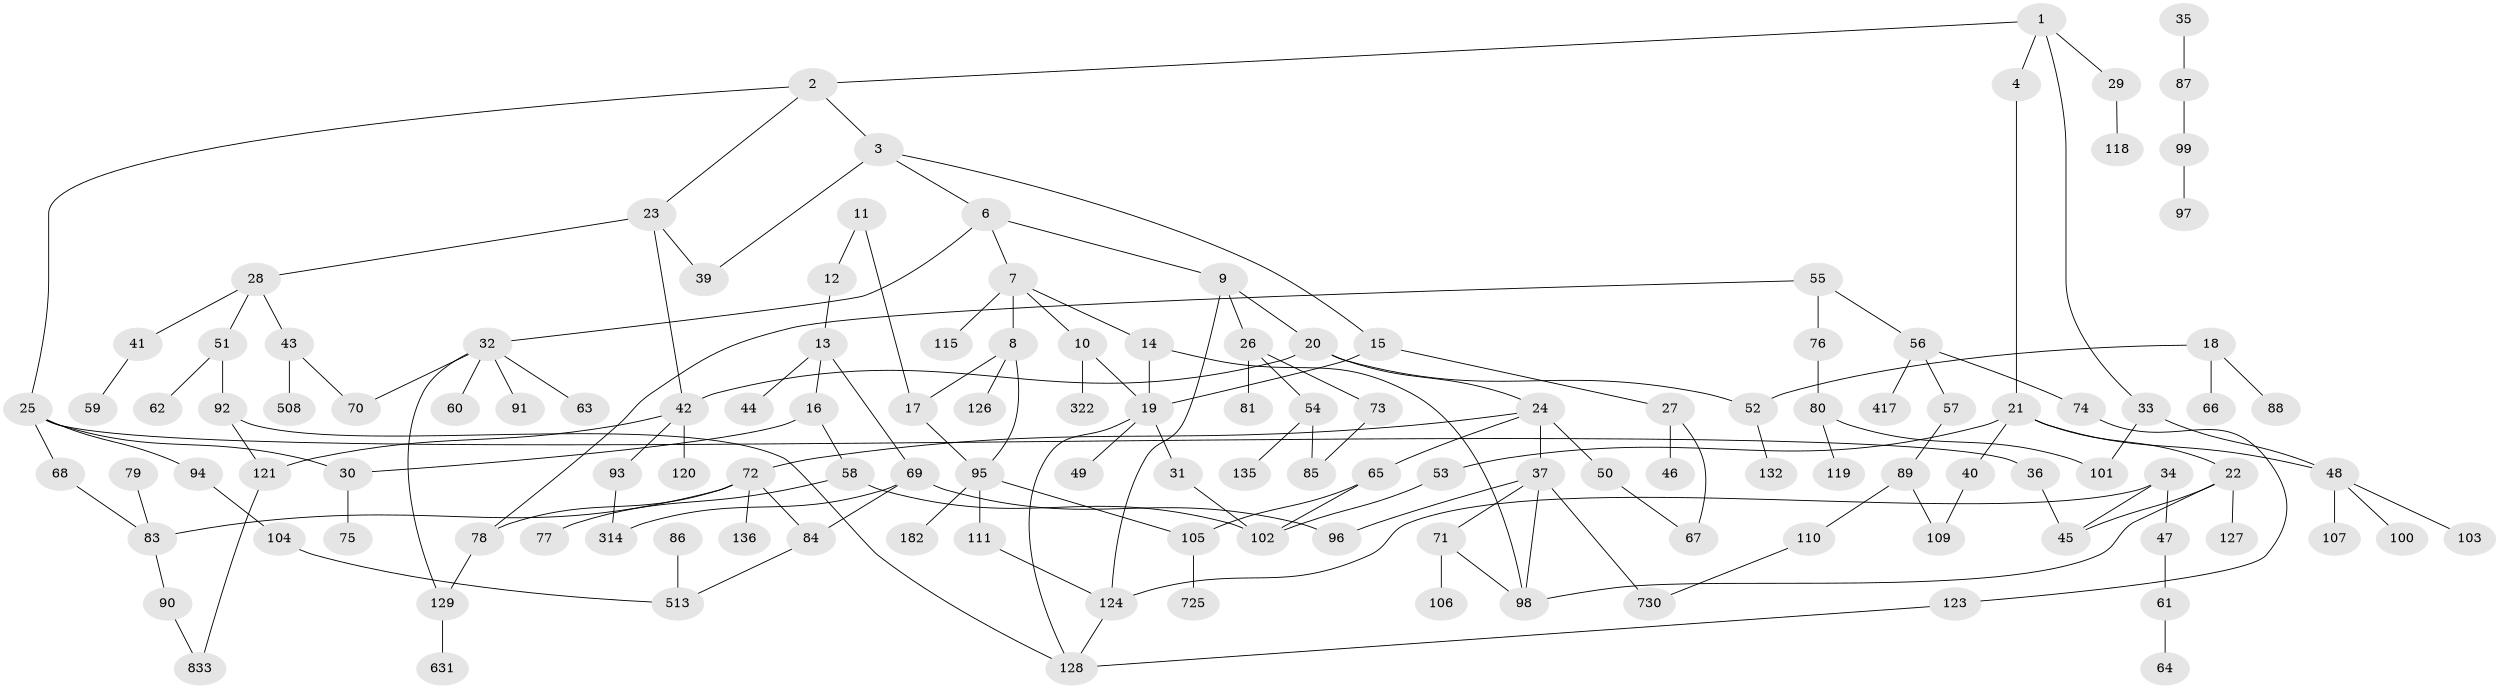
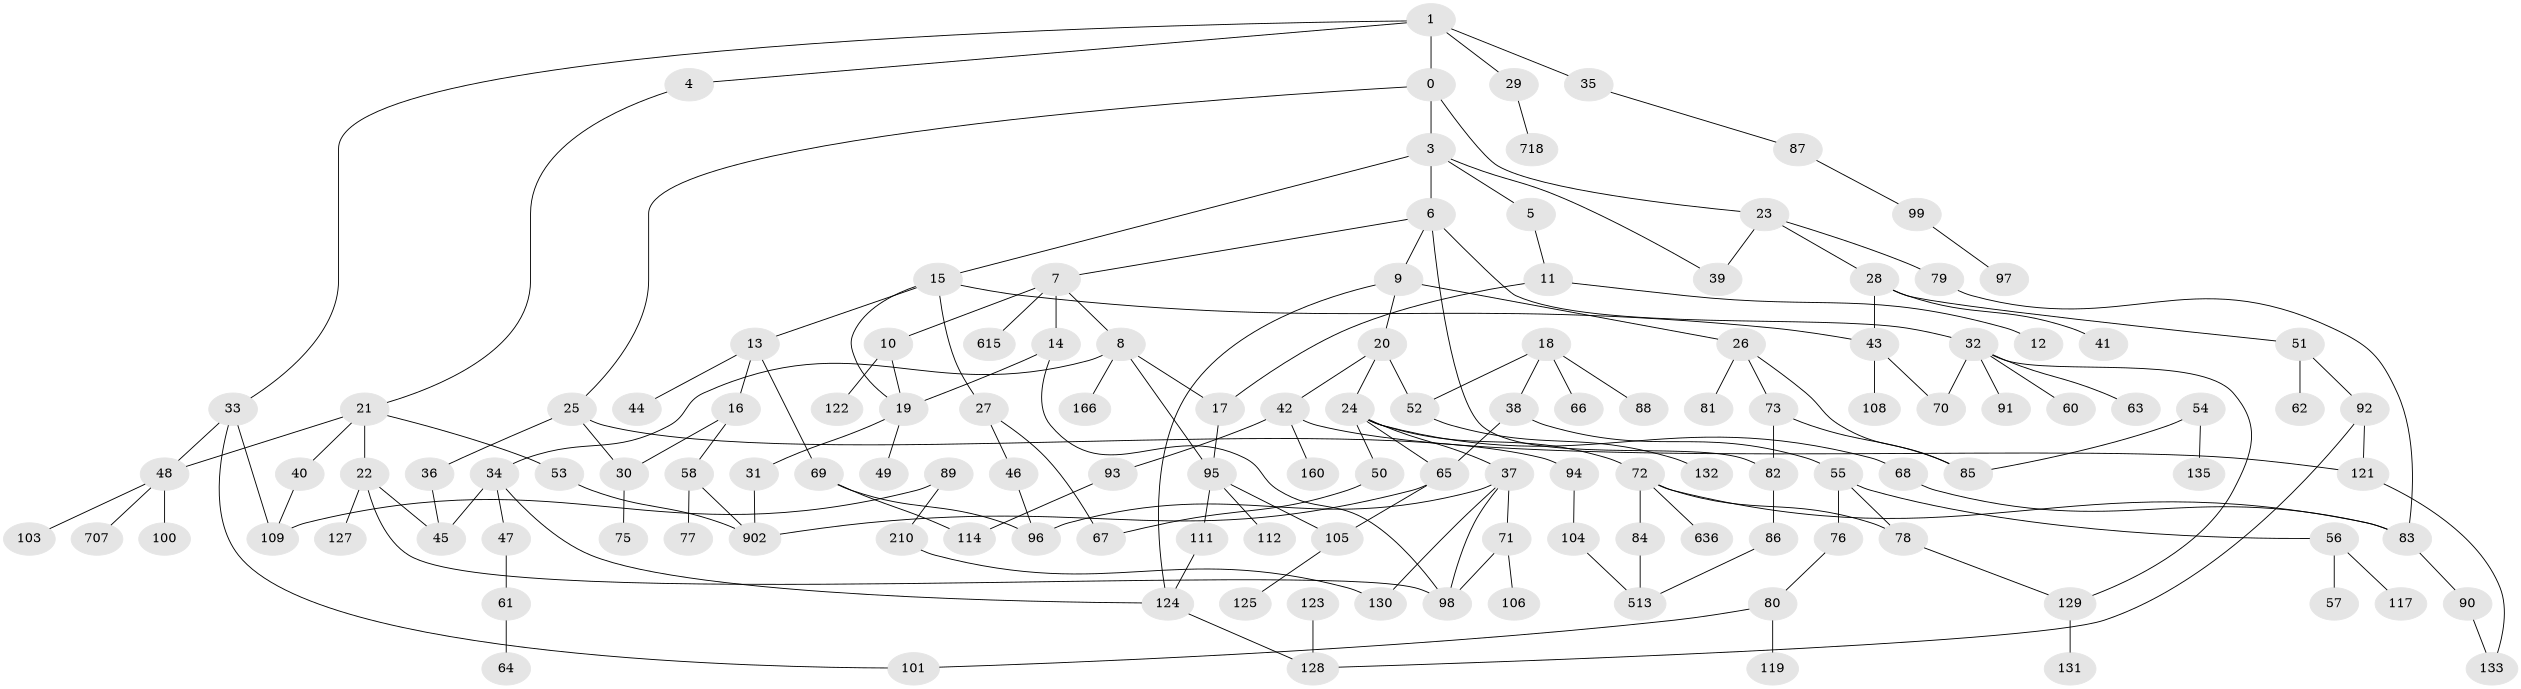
edge "1" -- "35": added
node "2": label "2" -> "0"
node "118": label "118" -> "718"
node "5": added
edge "23" -- "42": now "23" -- "79"
edge "12" -- "13": now "15" -- "13"
edge "15" -- "43": added
node "115": label "115" -> "615"
edge "8" -- "34": added
edge "26" -- "54": now "26" -- "85"
node "59": removed
node "508": label "508" -> "108"
node "126": label "126" -> "166"
node "322": label "322" -> "122"
node "38": added
node "417": label "417" -> "117"
node "74": removed
edge "25" -- "68": now "24" -- "68"
edge "57" -- "89": removed
edge "33" -- "109": added
node "120": label "120" -> "160"
node "82": added
edge "46" -- "96": added
edge "69" -- "84": removed
edge "19" -- "128": removed
node "314": label "314" -> "114"
node "136": label "136" -> "636"
node "182": label "182" -> "112"
node "102": label "102" -> "902"
node "110": label "110" -> "210"
node "107": label "107" -> "707"
node "725": label "725" -> "125"
node "730": label "730" -> "130"
node "833": label "833" -> "133"
node "631": label "631" -> "131"
